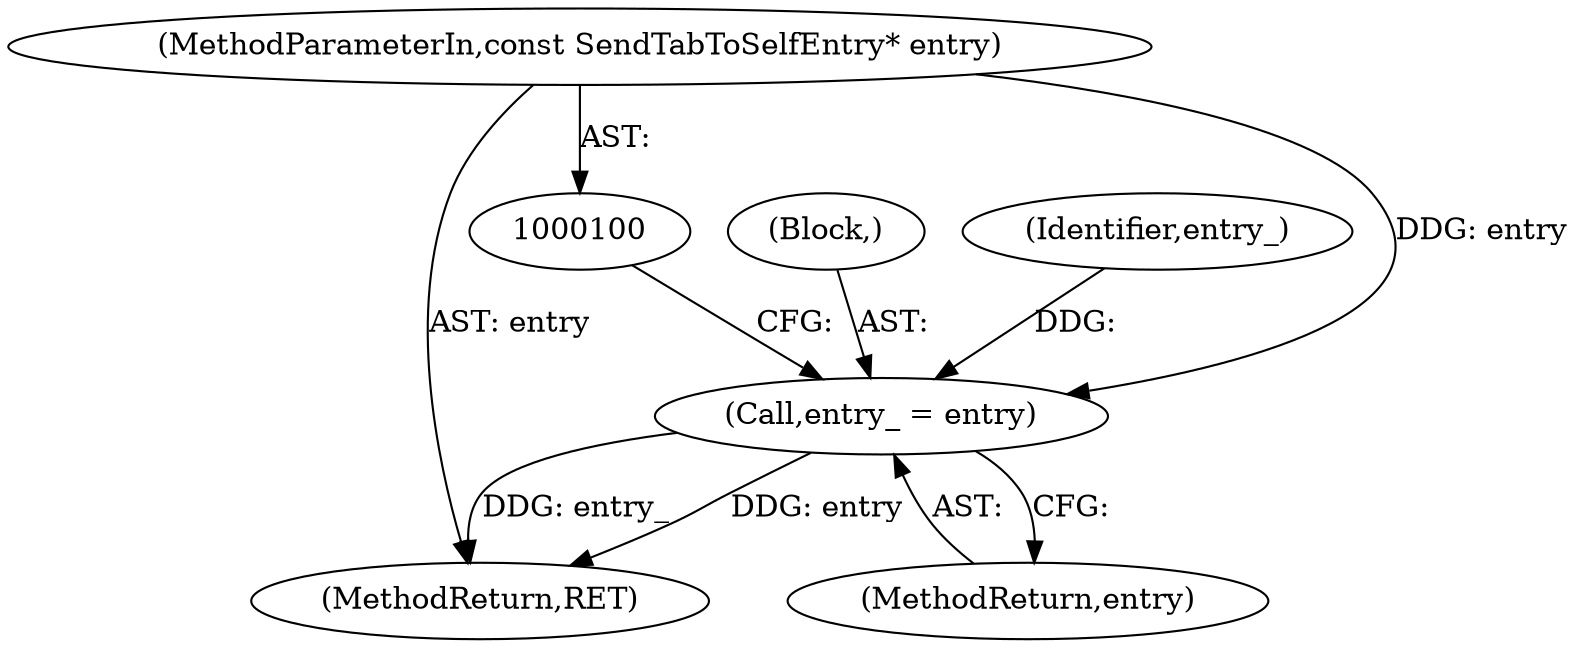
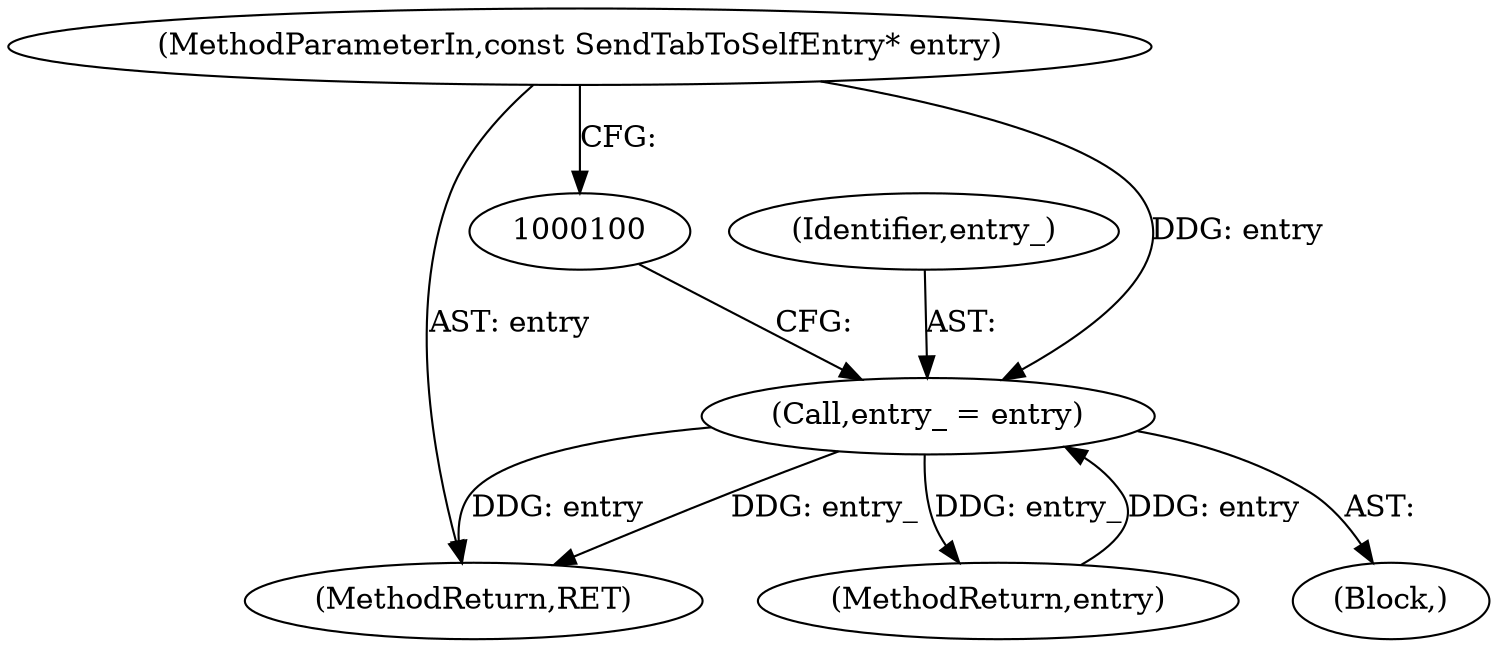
edge "(MethodParameterIn,const SendTabToSelfEntry* entry)" -> "1000100": label "AST: " -> "CFG: "
edge "(Block,)" -> "(Call,entry_ = entry)": reversed
edge "(Identifier,entry_)" -> "(Call,entry_ = entry)": label "DDG: " -> "AST: "
edge "(MethodReturn,entry)" -> "(Call,entry_ = entry)": label "AST: " -> "DDG: entry"
edge "(Call,entry_ = entry)" -> "(MethodReturn,entry)": label "CFG: " -> "DDG: entry_"
